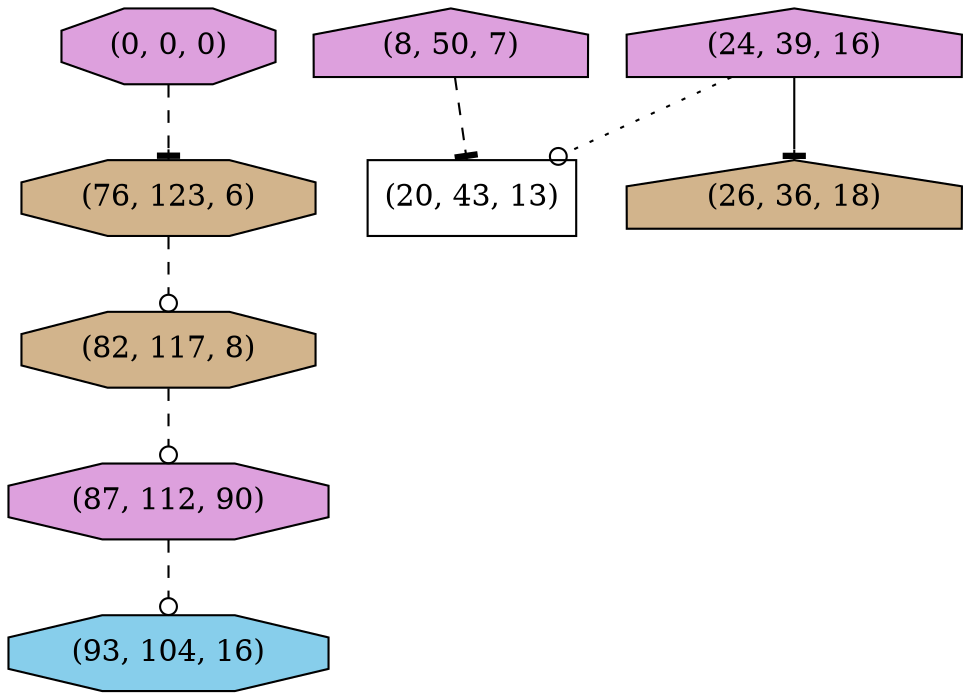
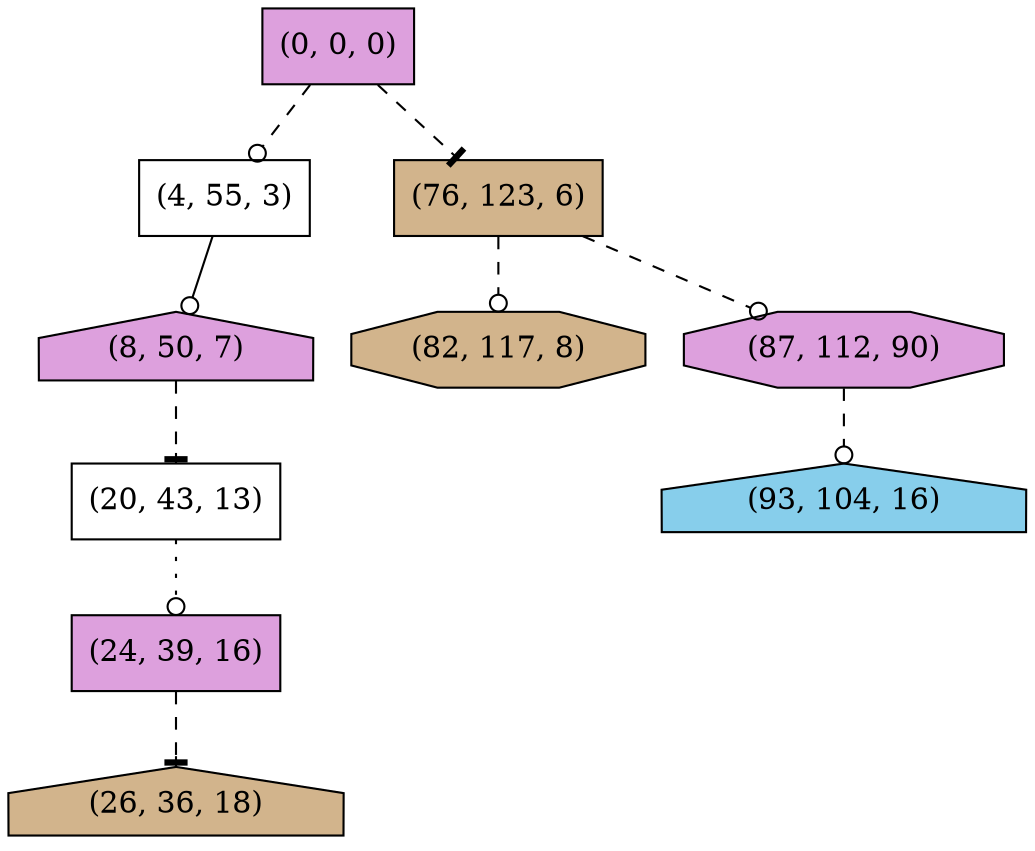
node "(0, 0, 0)": shape octagon -> box
node "(24, 39, 16)": shape house -> box
edge "(24, 39, 16)" -> "(26, 36, 18)": style solid -> dashed
edge "(24, 39, 16)" -> "(20, 43, 13)": reversed
node "(76, 123, 6)": shape octagon -> box
node "(4, 55, 3)": added
edge "(82, 117, 8)" -> "(87, 112, 90)": now "(76, 123, 6)" -> "(87, 112, 90)"
node "(93, 104, 16)": shape octagon -> house
